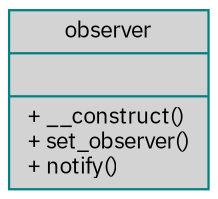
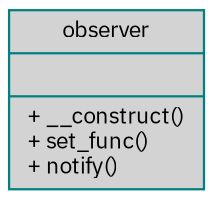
node "observer": text "+ set_observer()" -> "+ set_func()"
